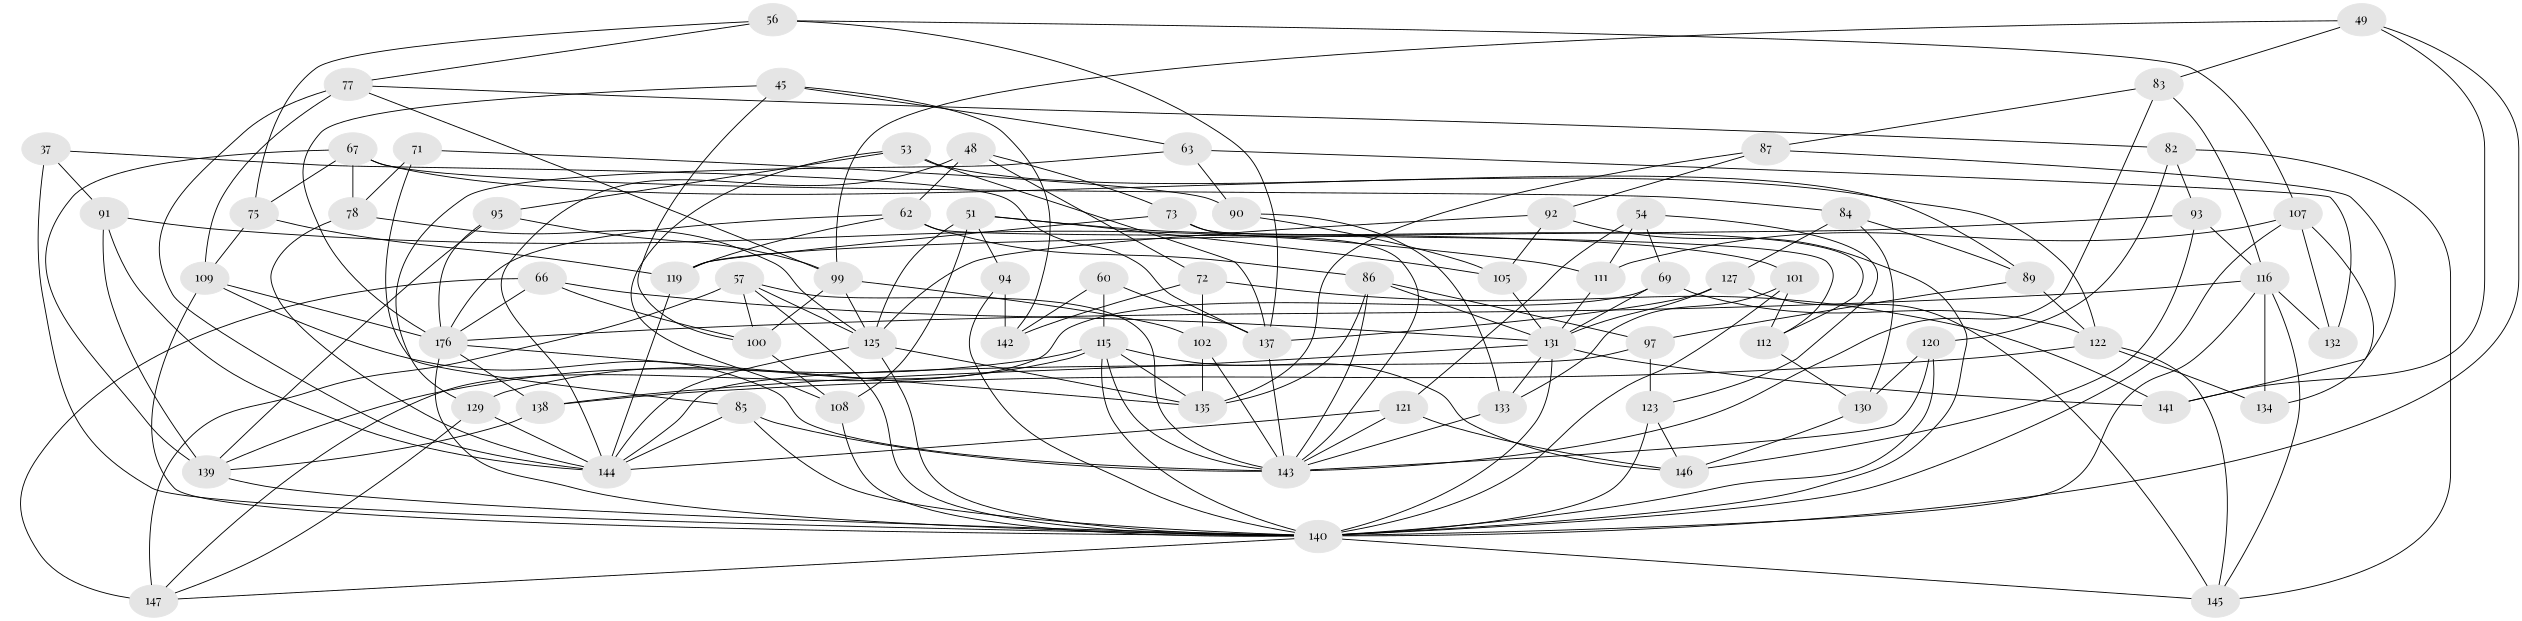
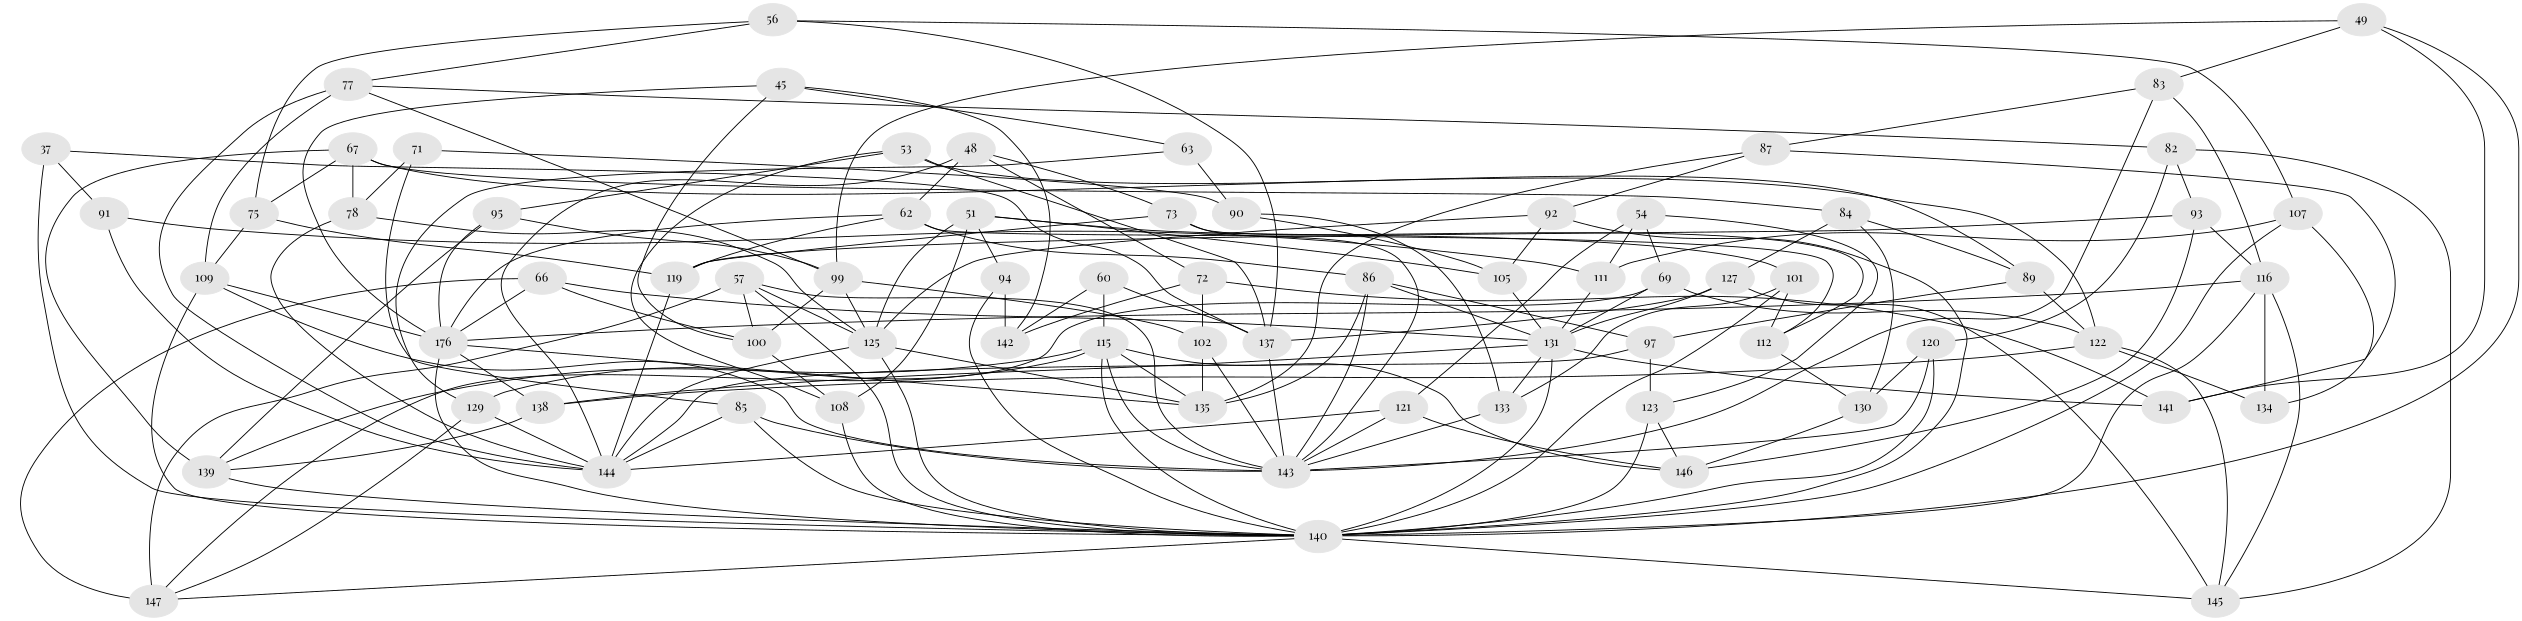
node "132": removed
edge "91" -- "139": removed
